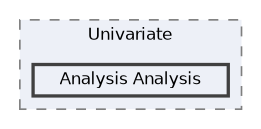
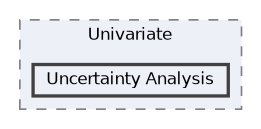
node "Analysis Analysis": label "Analysis Analysis" -> "Uncertainty Analysis"
